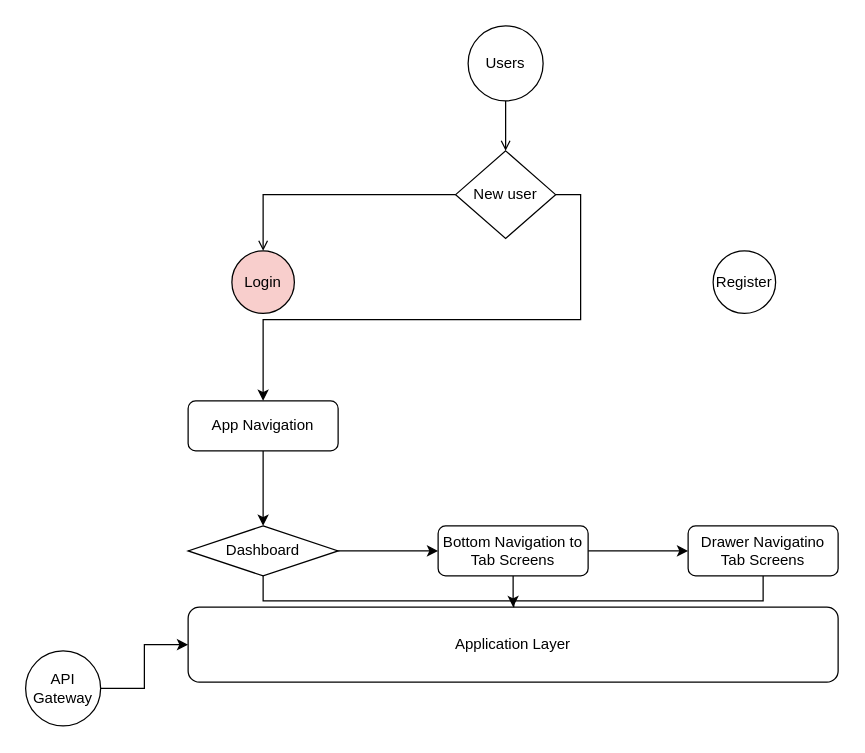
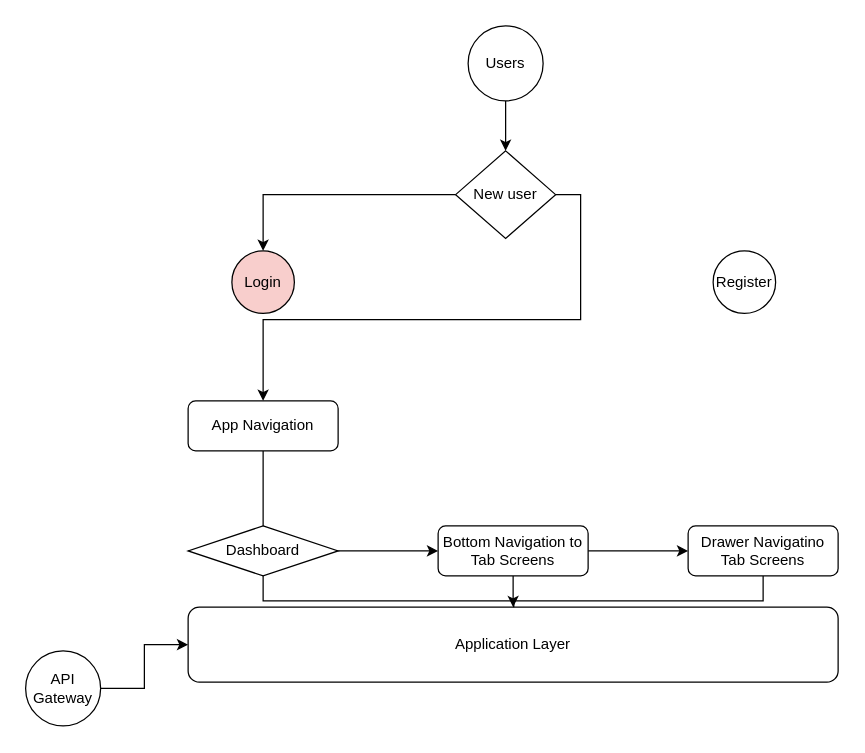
edge "Users" -> "New user": arrowhead open -> classic
edge "New user" -> "Login": arrowhead open -> classic
edge "App Navigation" -> "Dashboard": arrowhead classic -> none
